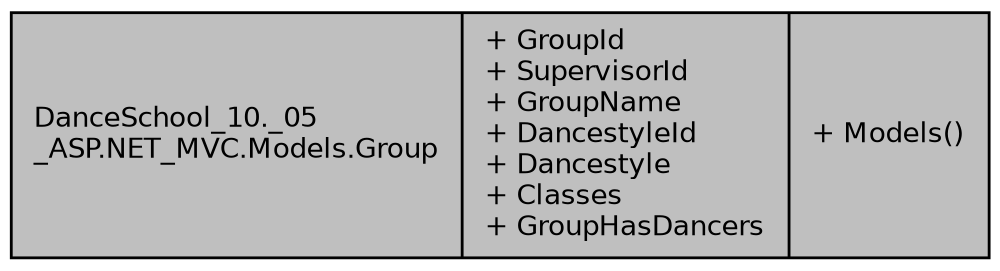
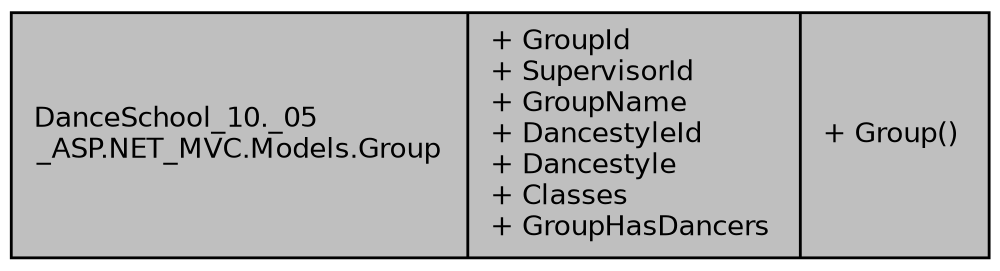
node "DanceSchool_10._05": text "+ Models()" -> "+ Group()"
